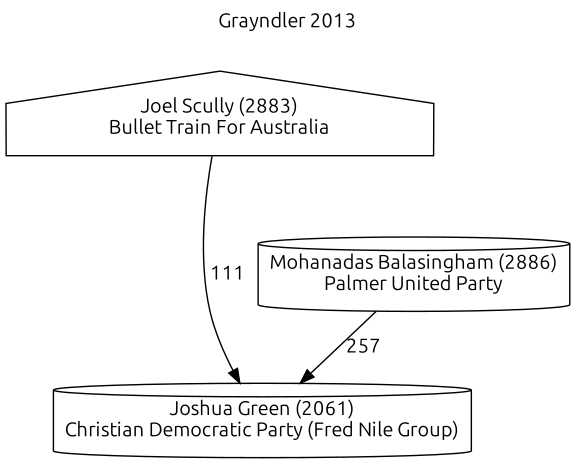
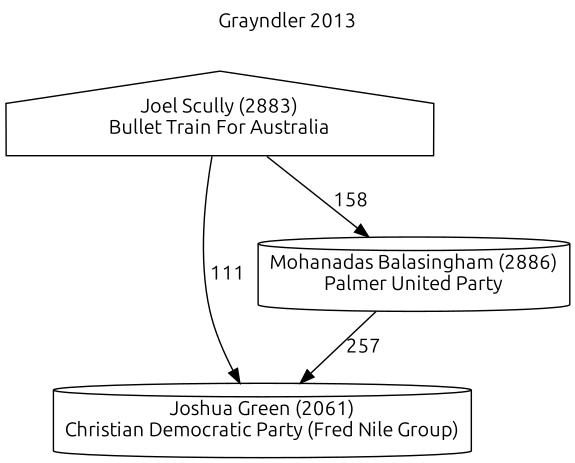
edge "Joel Scully (2883) Bullet Train For Australia" -> "Mohanadas Balasingham (2886) Palmer United Party": added, label "158"
